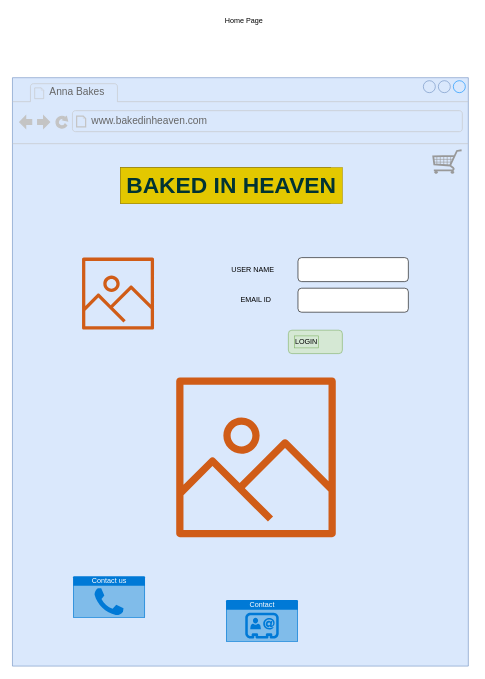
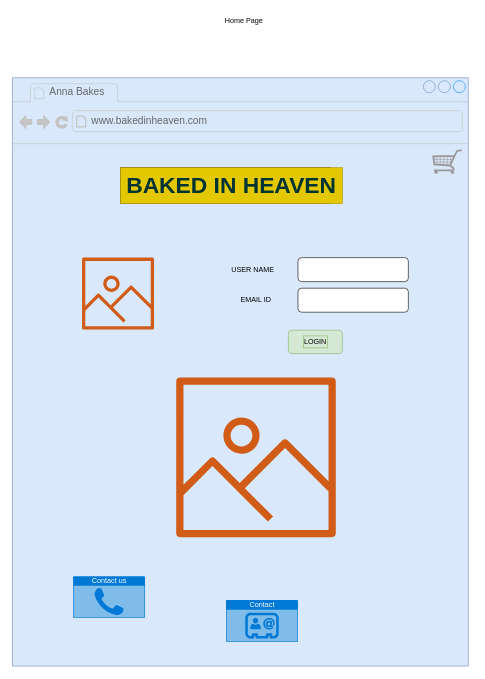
node "LOGIN": moved (306, 342) -> (315, 342)
